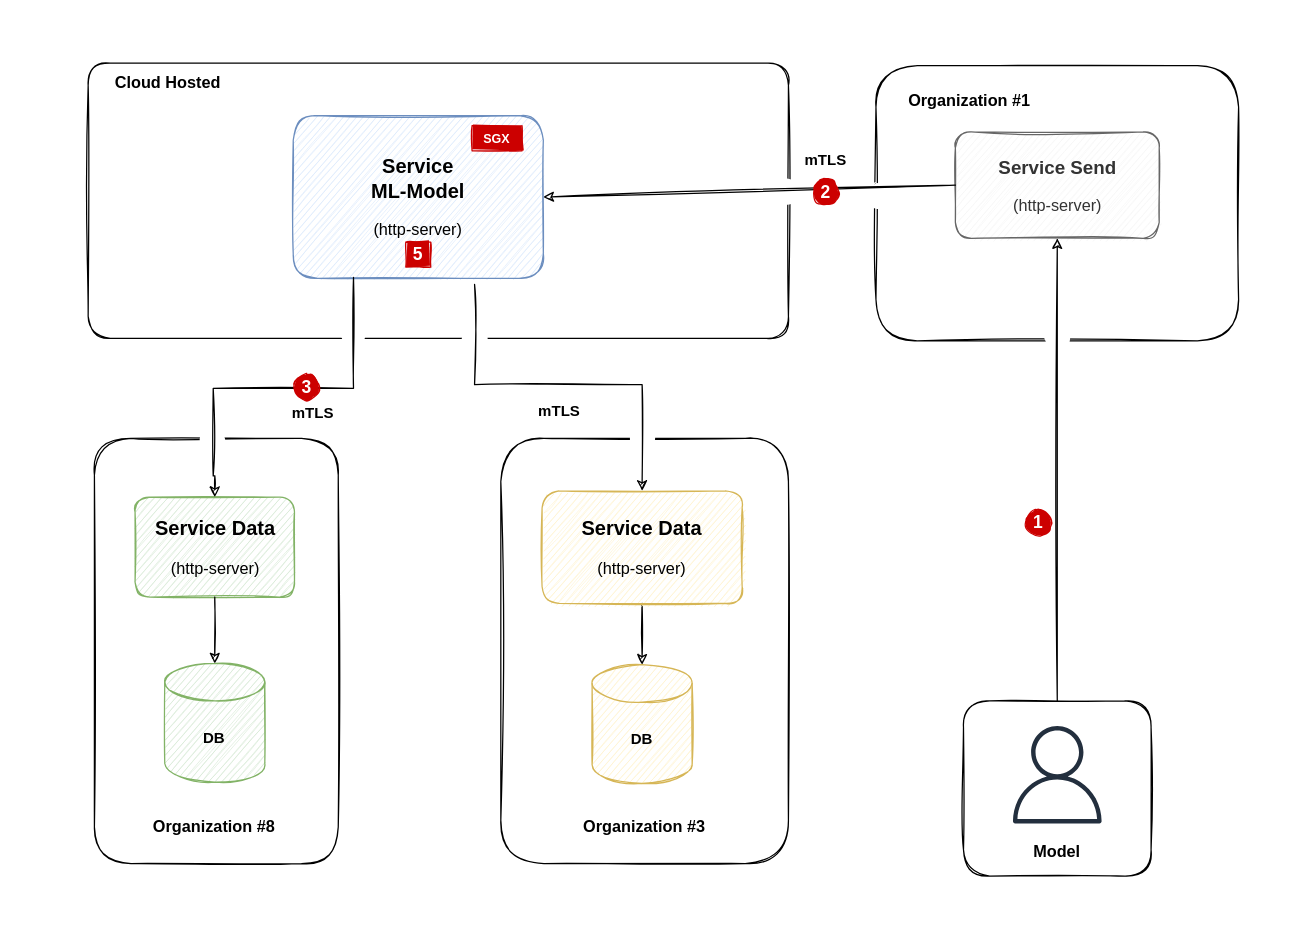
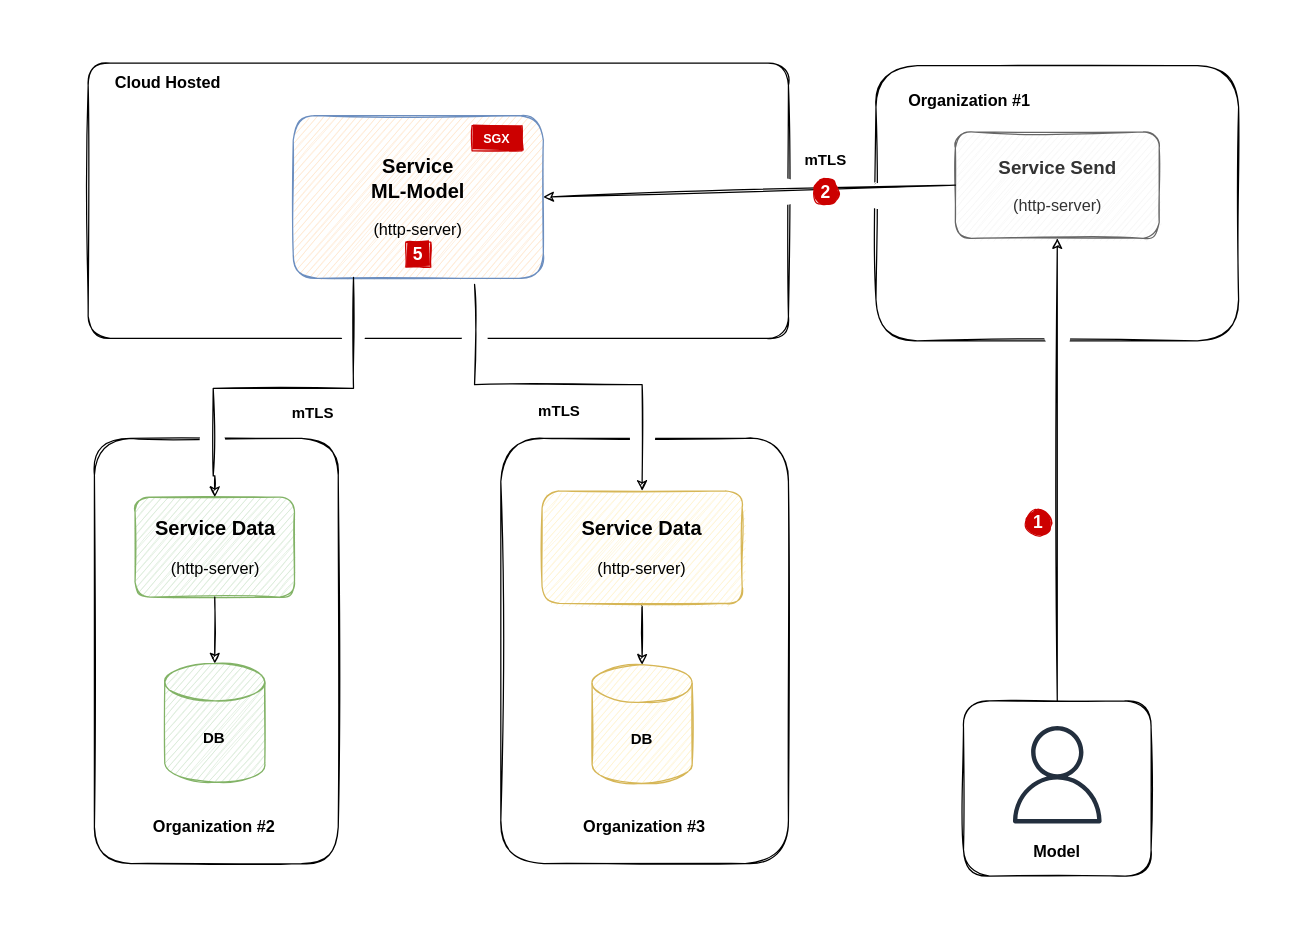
node "Service ML-Model (http-server)": fillcolor #dae8fc -> #ffe6cc
node "3": removed
node "Organization #8": label "Organization #8" -> "Organization #2"
